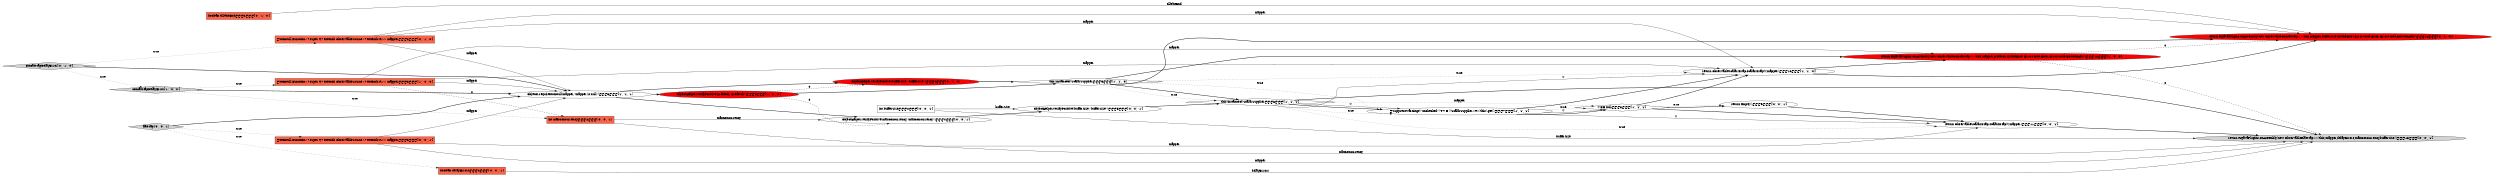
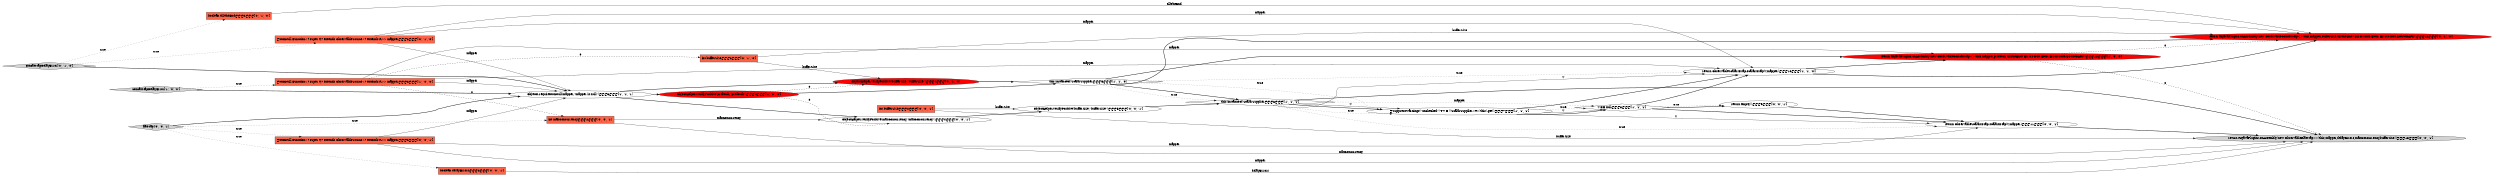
node "int bufferSize@@@2@@@['0', '1', '0']": added
edge "concatMapDelayError['0', '1', '0']" -> "concatMapDelayError['1', '0', '0']": now "concatMapDelayError['0', '1', '0']" -> "boolean tillTheEnd@@@2@@@['0', '1', '0']"
edge "concatMapDelayError['1', '0', '0']" -> "int maxConcurrency@@@2@@@['0', '0', '1']": now "flatMap['0', '0', '1']" -> "int maxConcurrency@@@2@@@['0', '0', '1']"
node "int bufferSize@@@2@@@['0', '0', '1']": fillcolor white -> tomato
